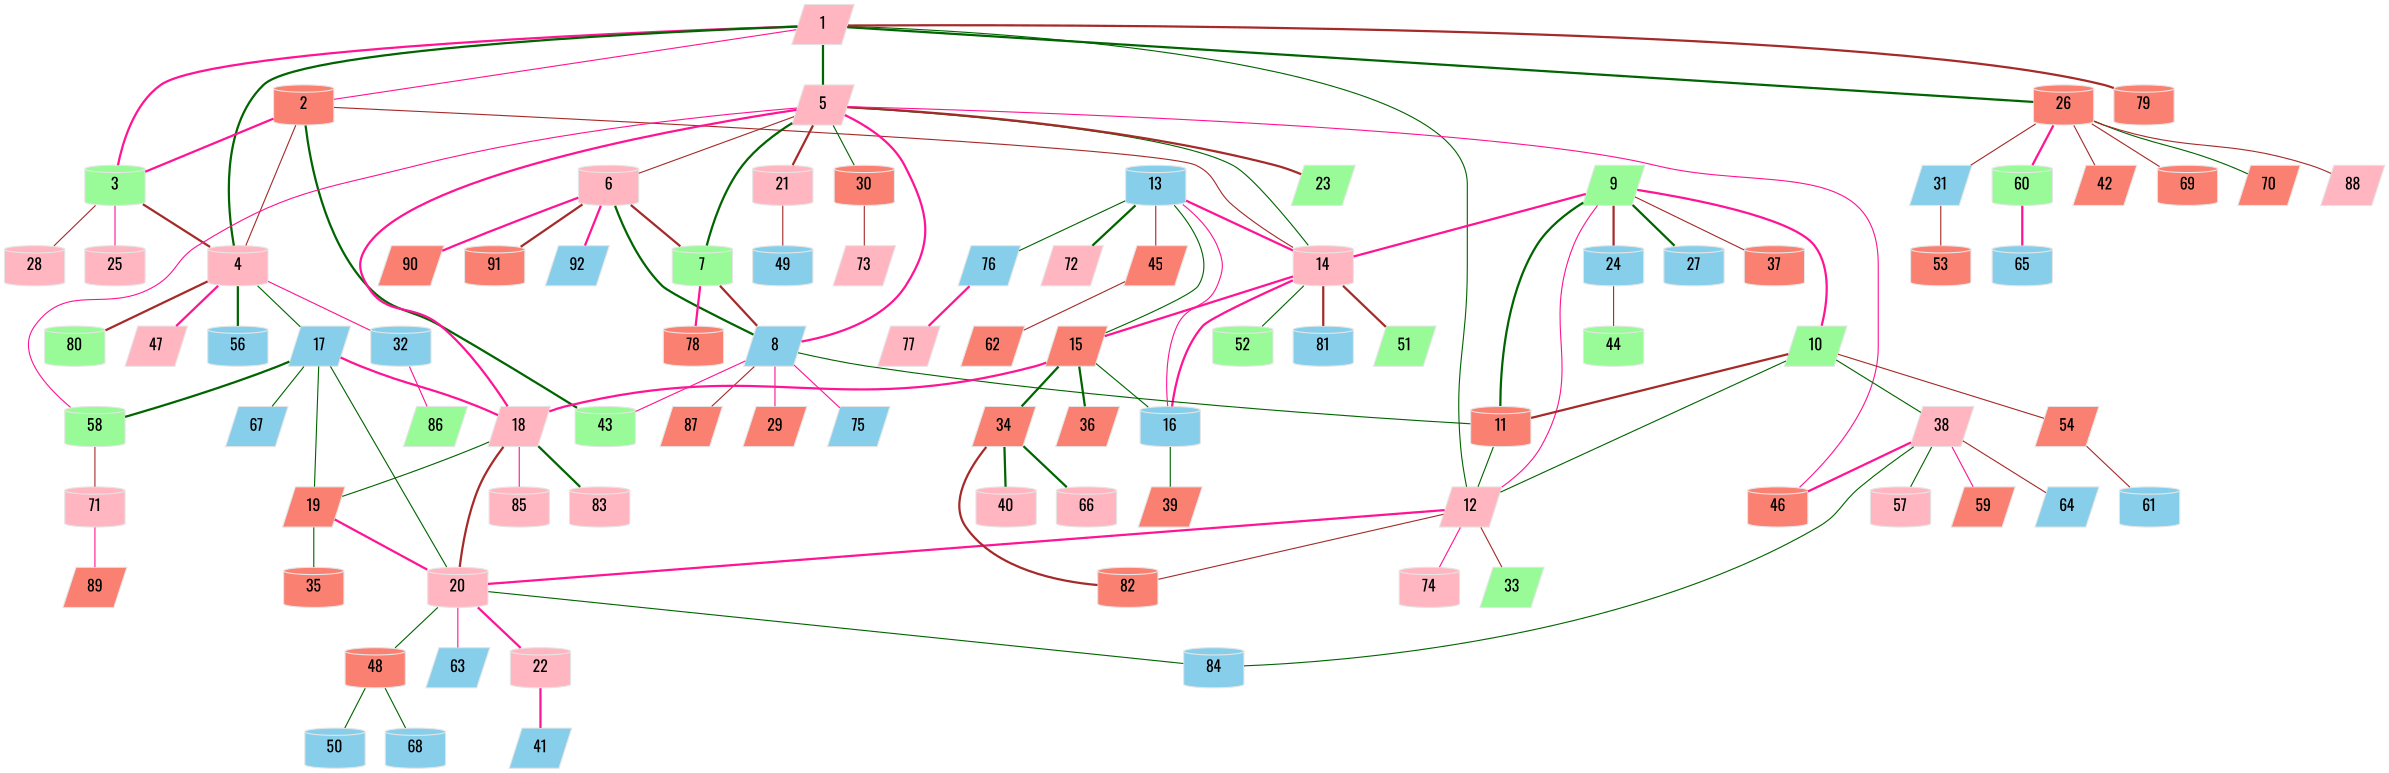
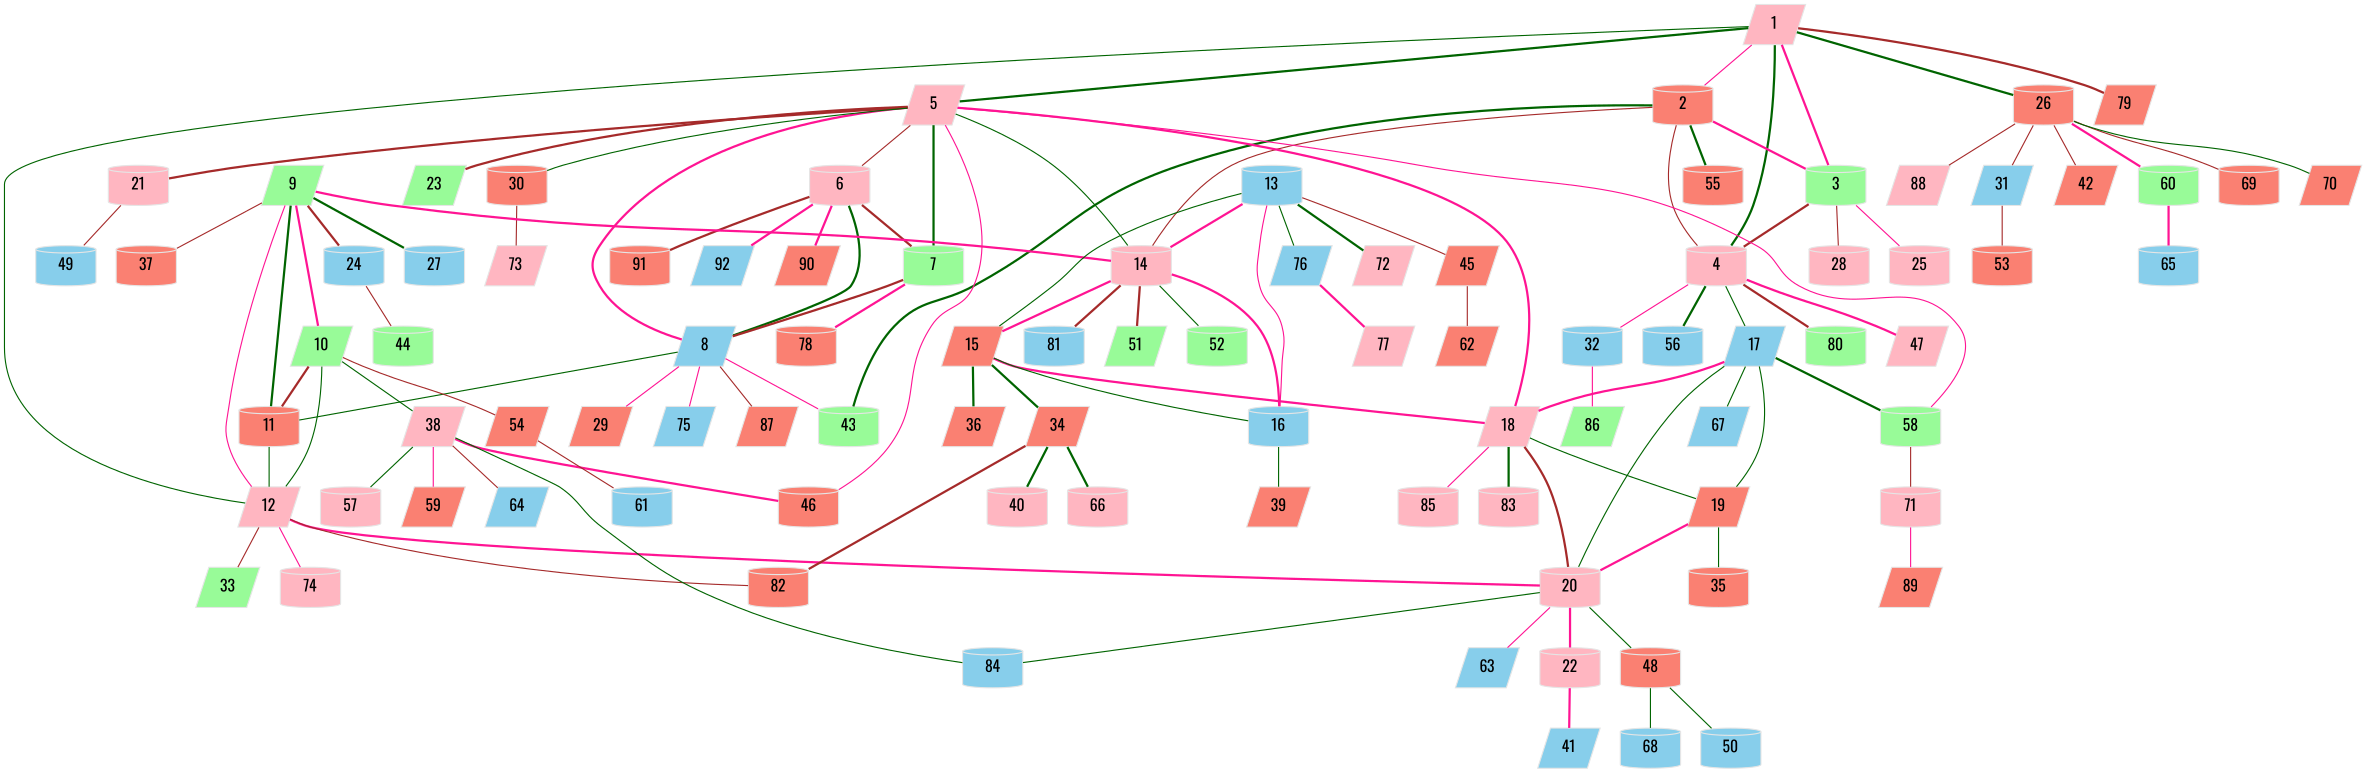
node "79": shape cylinder -> parallelogram
node "55": added
